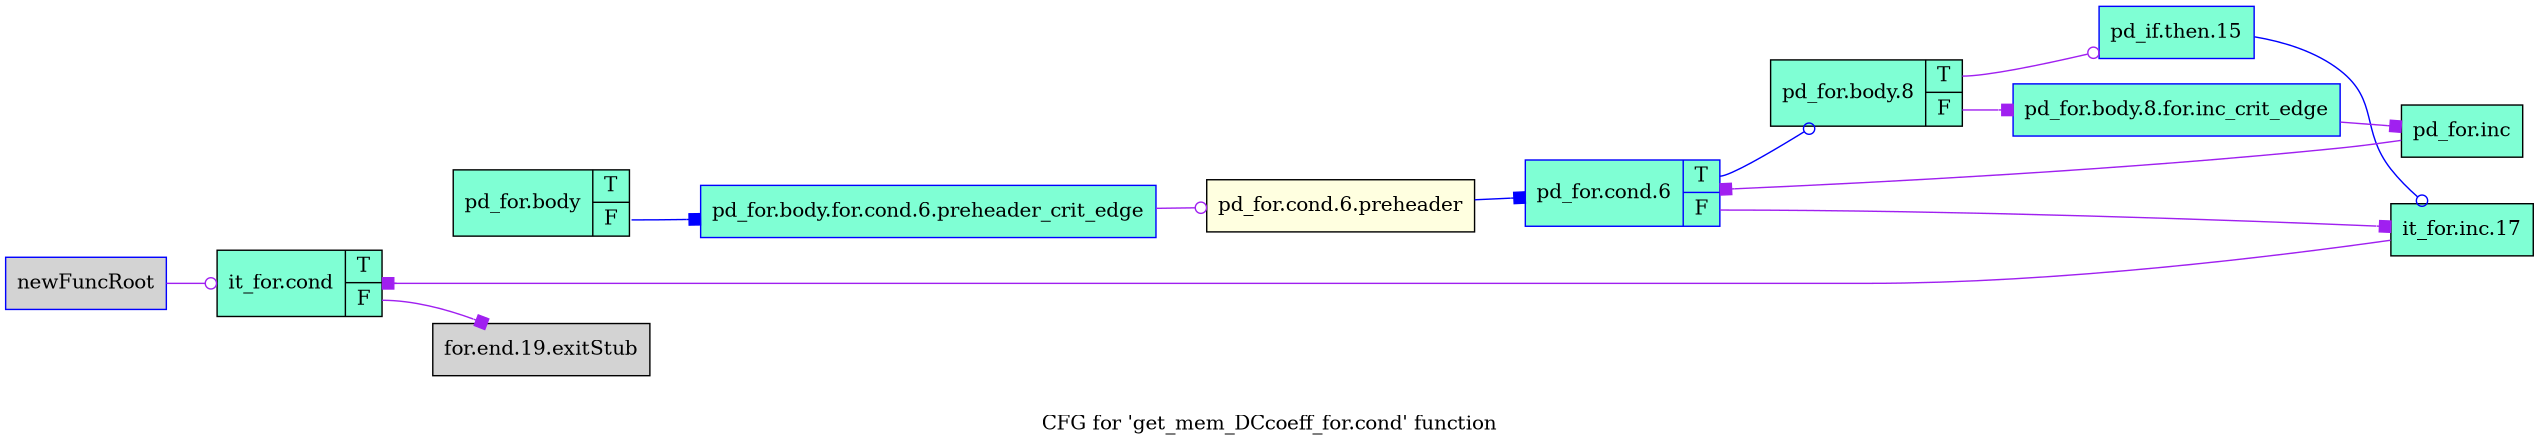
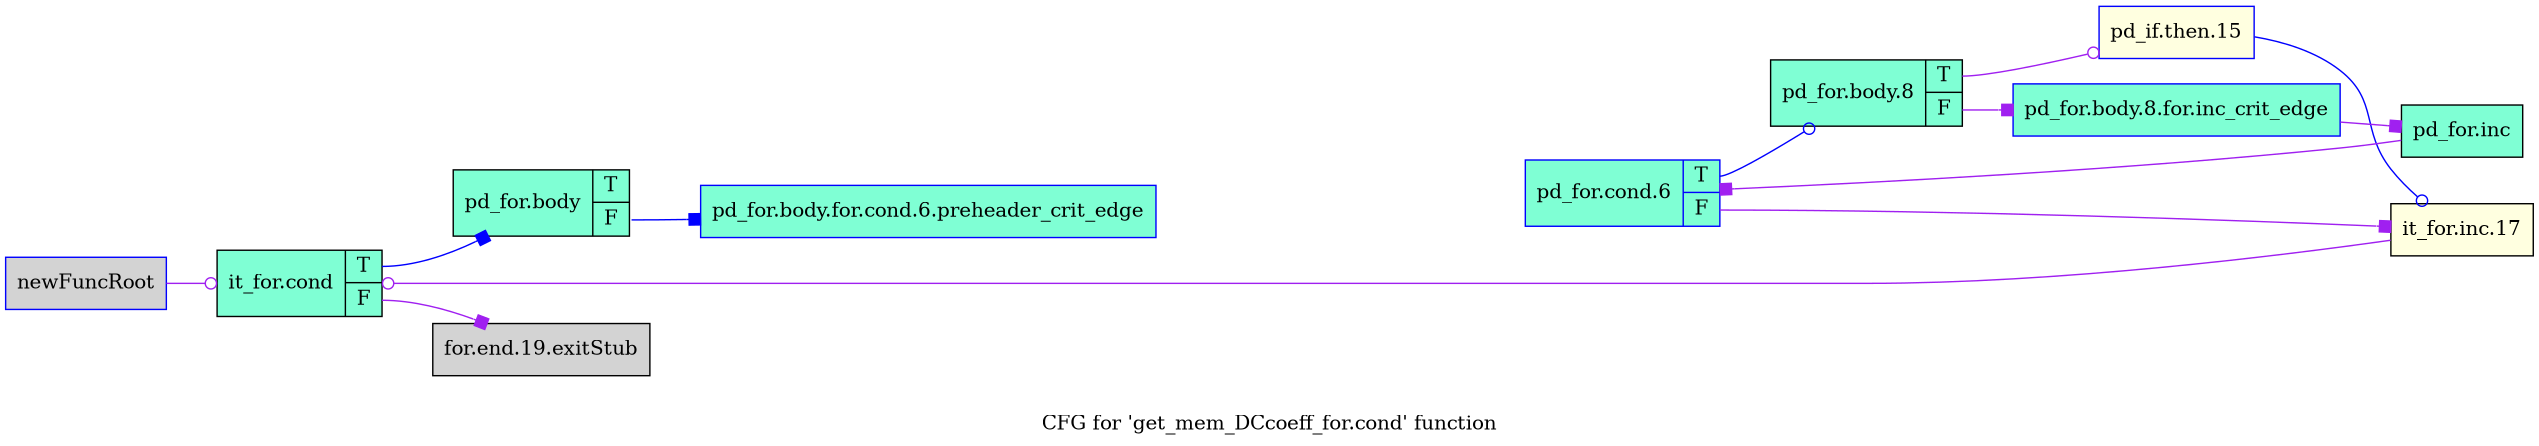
node "pd_if.then.15": fillcolor aquamarine -> lightyellow
node "pd_for.cond.6.preheader": removed
node "it_for.inc.17": fillcolor aquamarine -> lightyellow
edge "it_for.cond" -> "pd_for.body": added
edge "it_for.inc.17" -> "it_for.cond": arrowhead box -> odot
